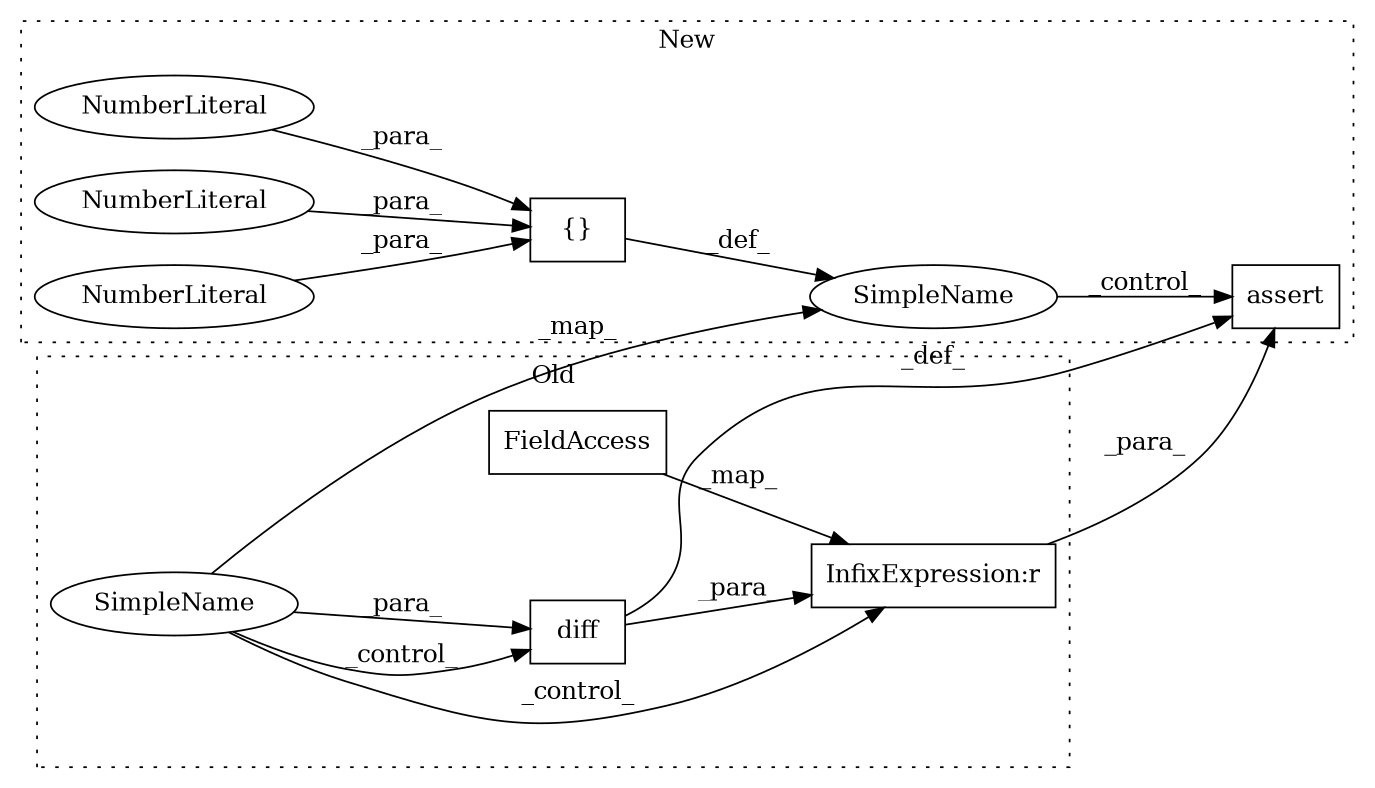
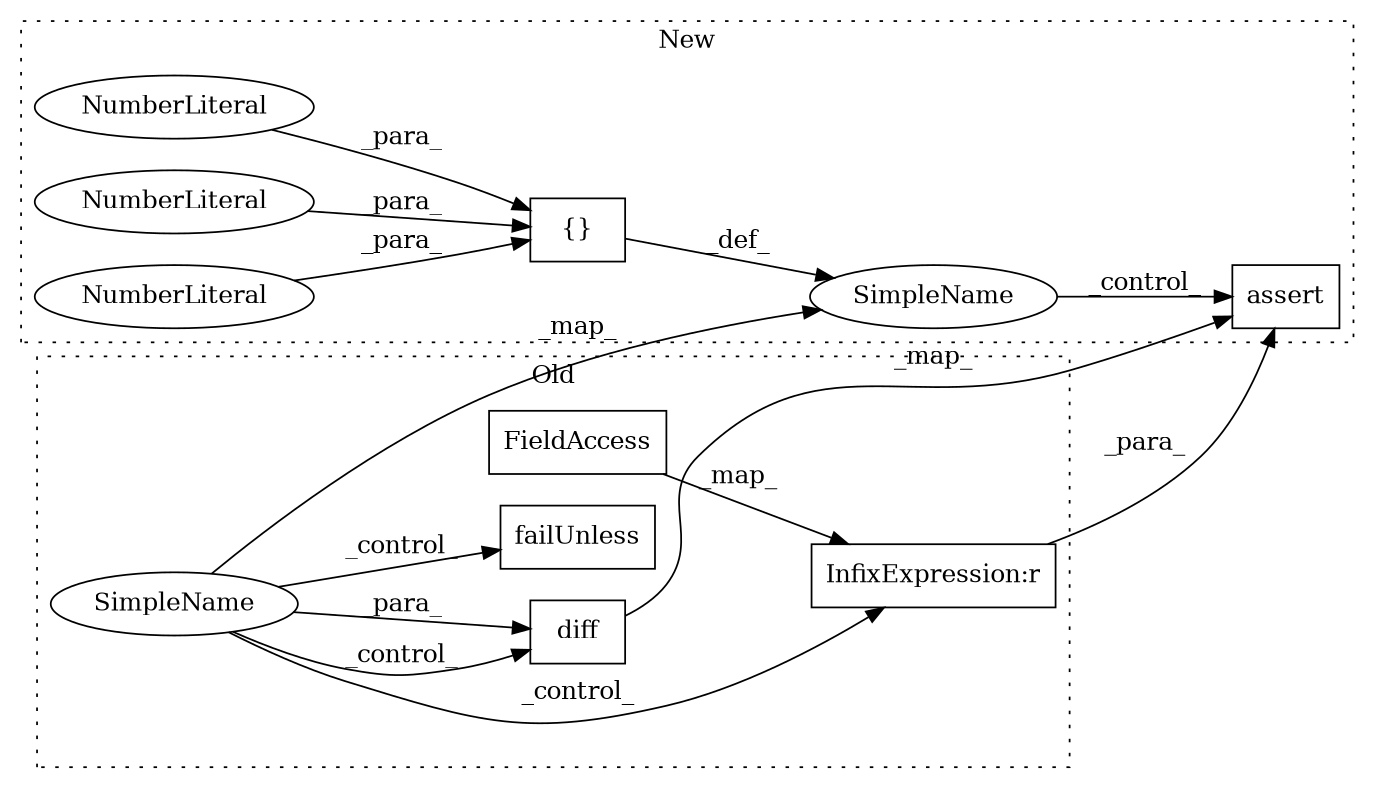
edge "diff" -> "assert": label "_def_" -> "_map_"
node "failUnless": added
edge "diff" -> "InfixExpression:r": removed, label "_para_"
